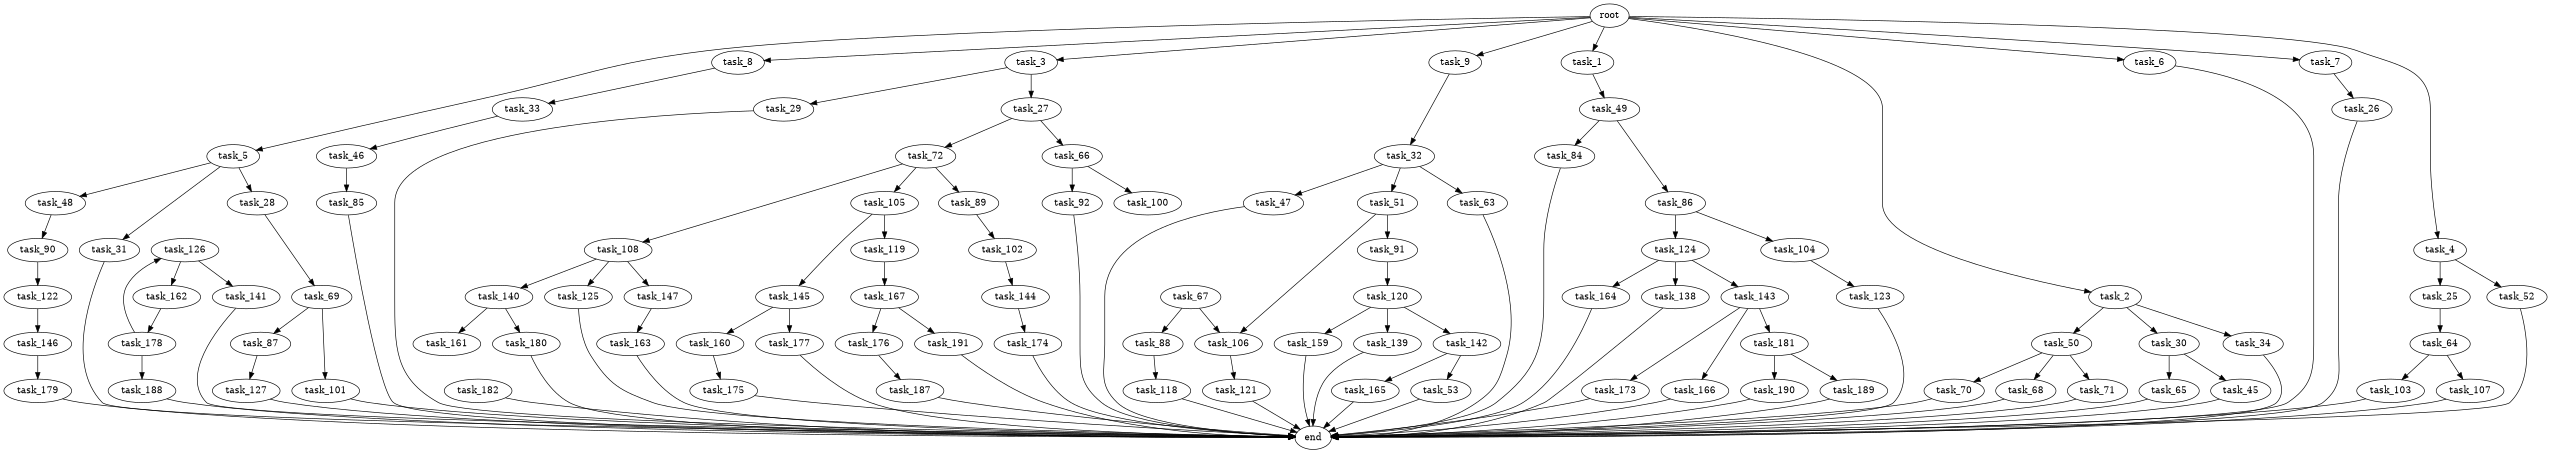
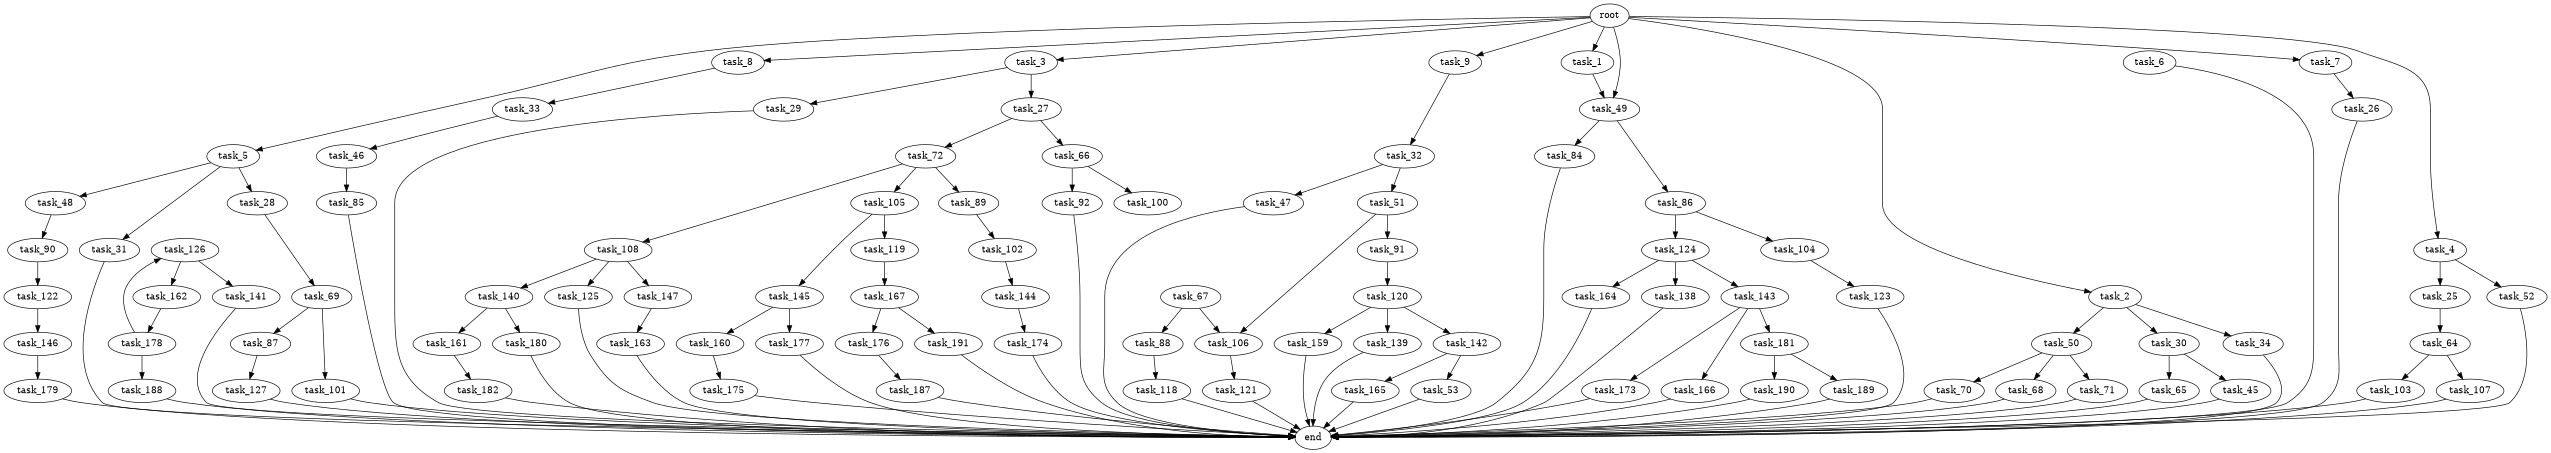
edge "root" -> "task_6": now "root" -> "task_49"
node "task_63": removed
edge "task_161" -> "task_182": added
